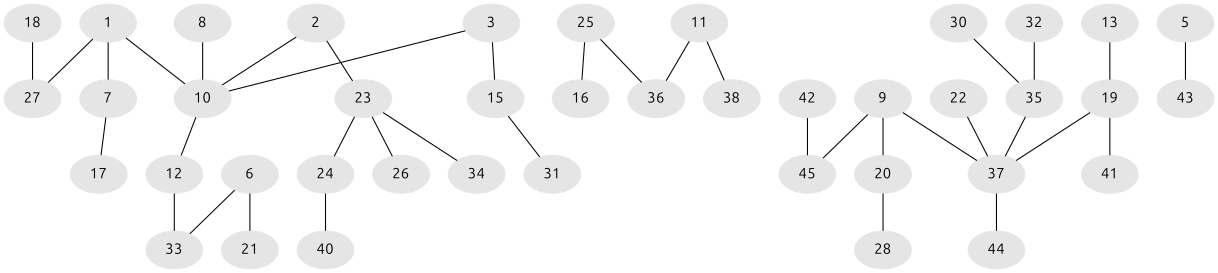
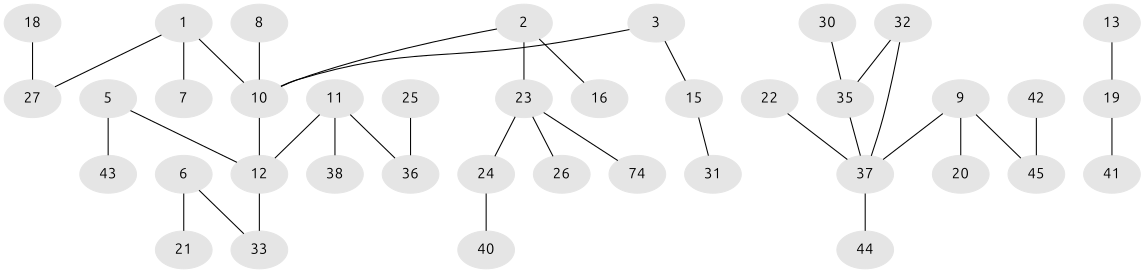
edge "25" -- "16": now "2" -- "16"
edge "5" -- "12": added
edge "11" -- "12": added
edge "19" -- "37": now "32" -- "37"
node "17": removed
node "34": label "34" -> "74"
node "28": removed
